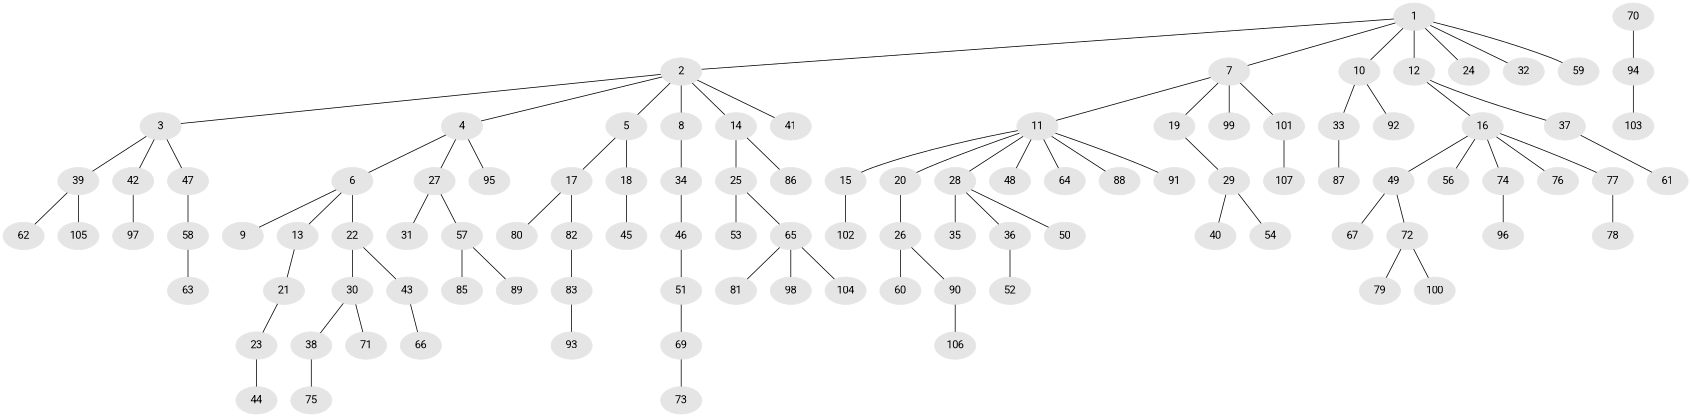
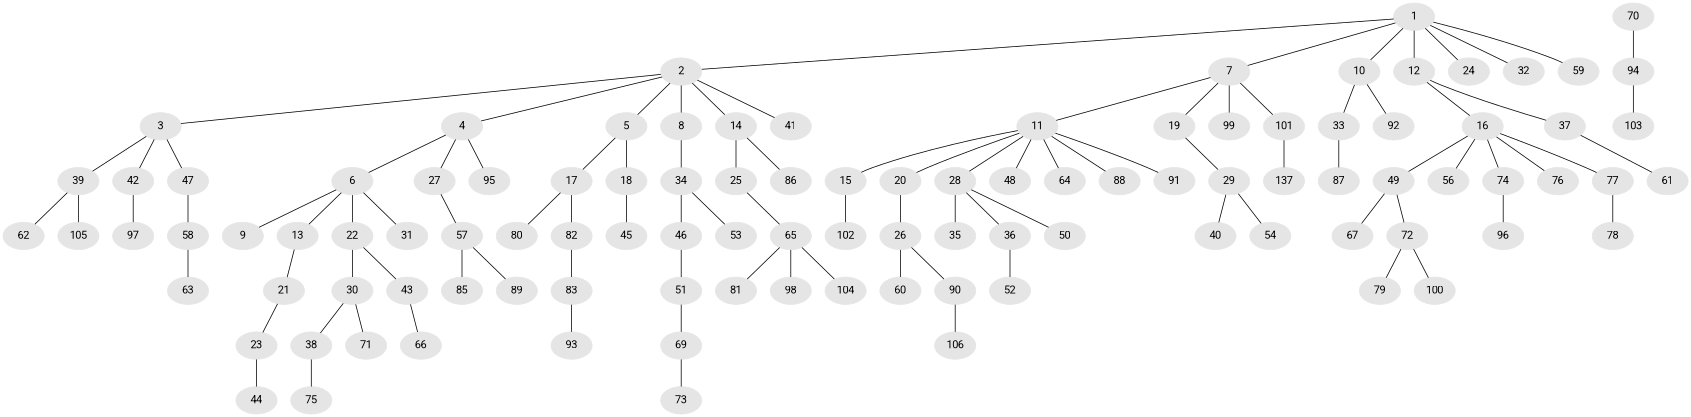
node "107": label "107" -> "137"
edge "27" -- "31": now "6" -- "31"
edge "25" -- "53": now "34" -- "53"
